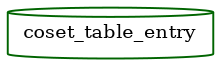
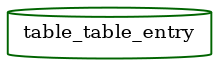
node "coset_table_entry": label "coset_table_entry" -> "table_table_entry"
